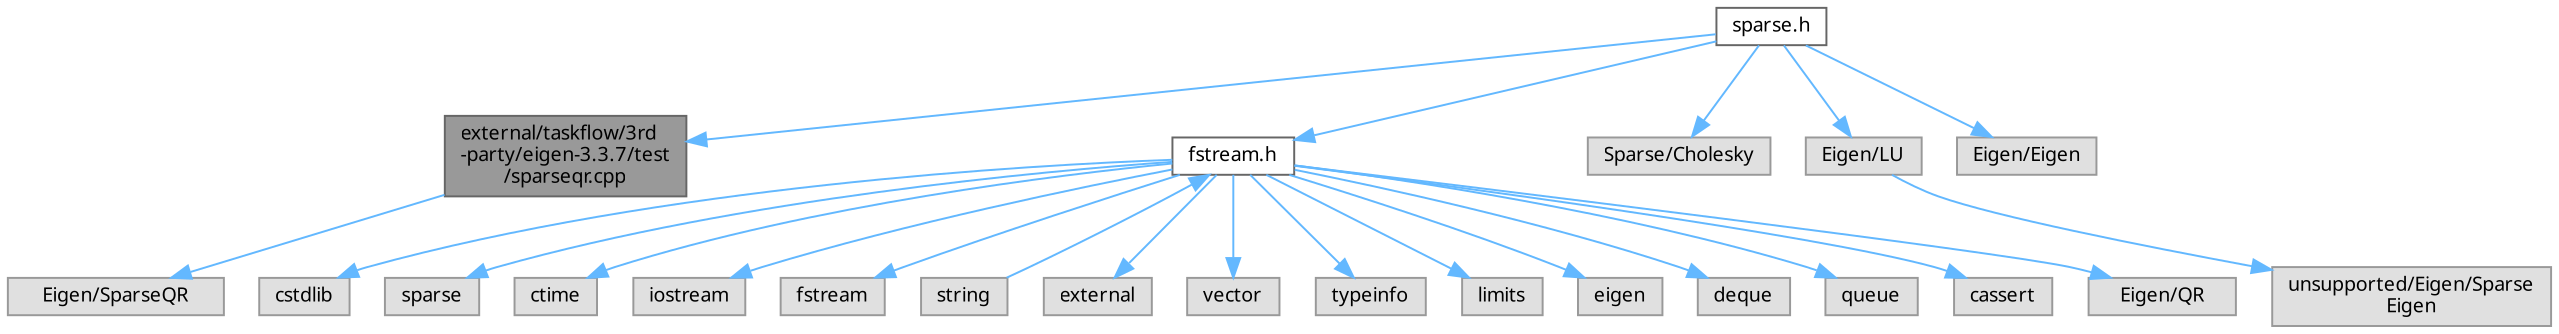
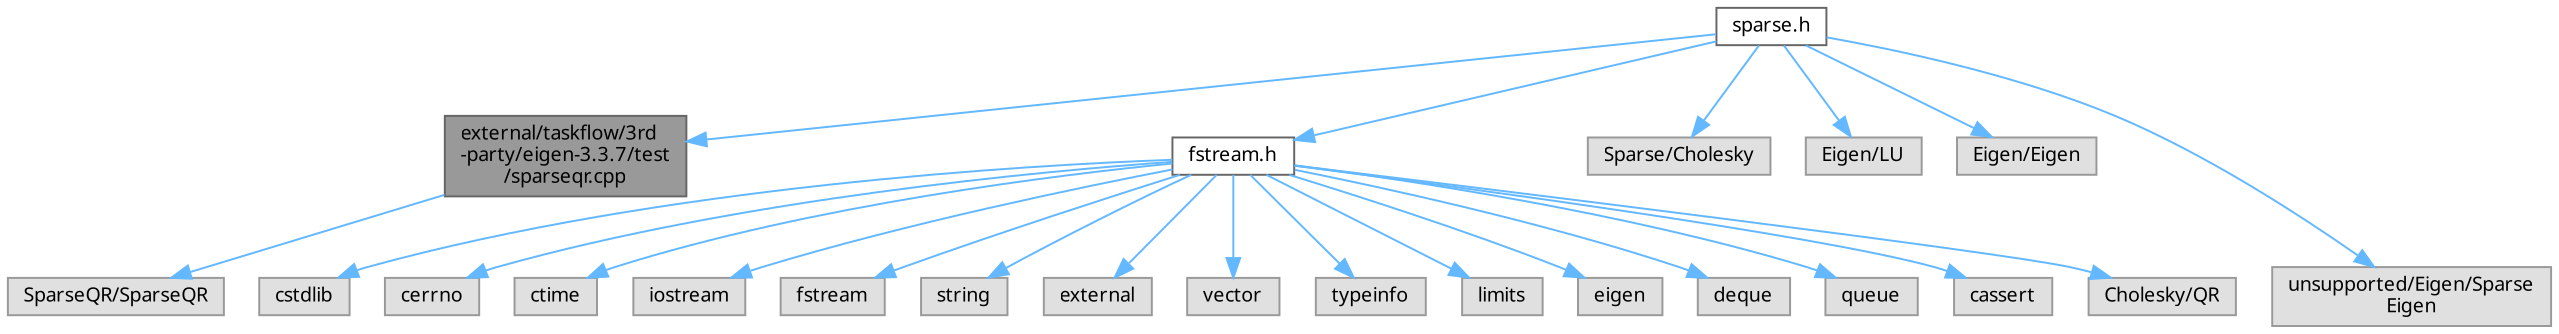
edge "Eigen/LU" -> "unsupported/Eigen/Sparse Eigen": now "sparse.h" -> "unsupported/Eigen/Sparse Eigen"
edge "string" -> "fstream.h": reversed
node "Eigen/SparseQR": label "Eigen/SparseQR" -> "SparseQR/SparseQR"
node "sparse": label "sparse" -> "cerrno"
node "Eigen/QR": label "Eigen/QR" -> "Cholesky/QR"
